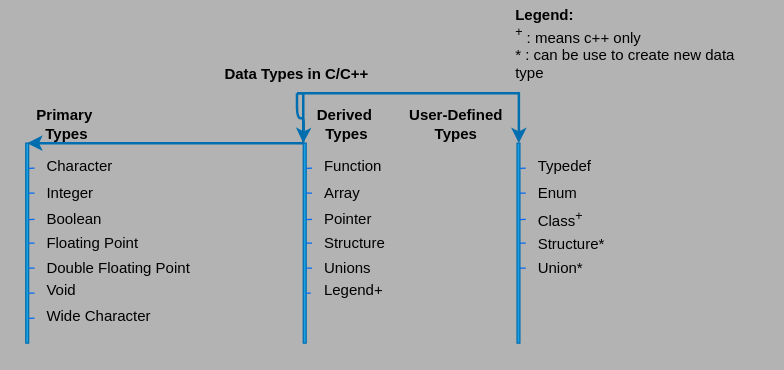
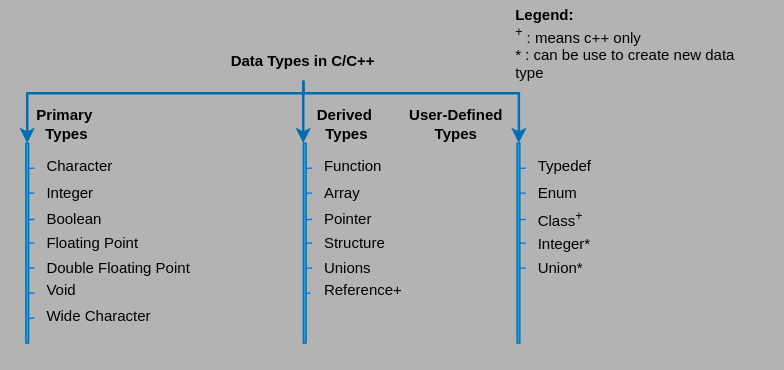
node "Data Types in C/C++": moved (297, 74) -> (303, 62)
node "Structure*": label "Structure*" -> "Integer*"
node "Legend+": label "Legend+" -> "Reference+"
